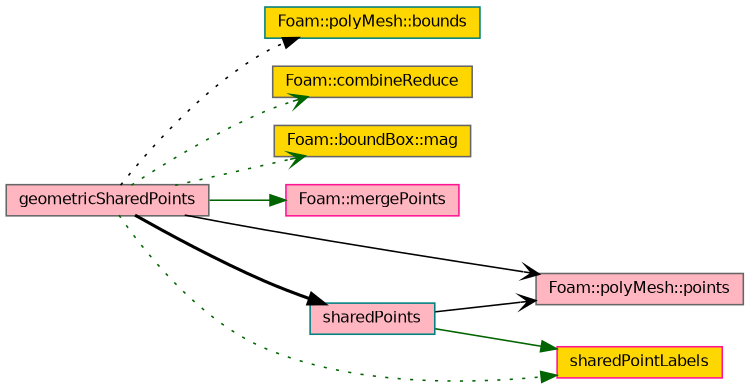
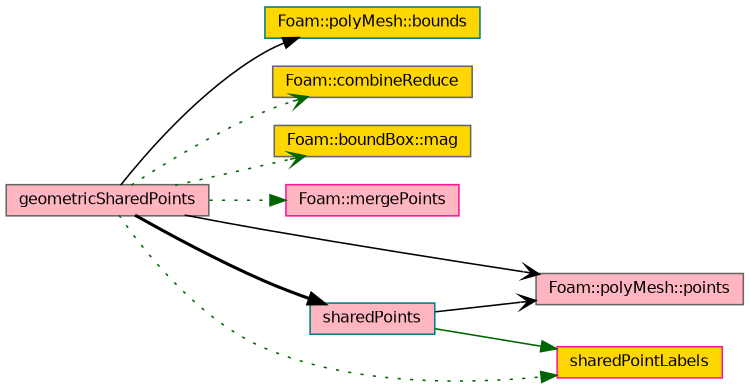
edge "geometricSharedPoints" -> "Foam::polyMesh::bounds": style dotted -> solid
edge "geometricSharedPoints" -> "Foam::mergePoints": style solid -> dotted
